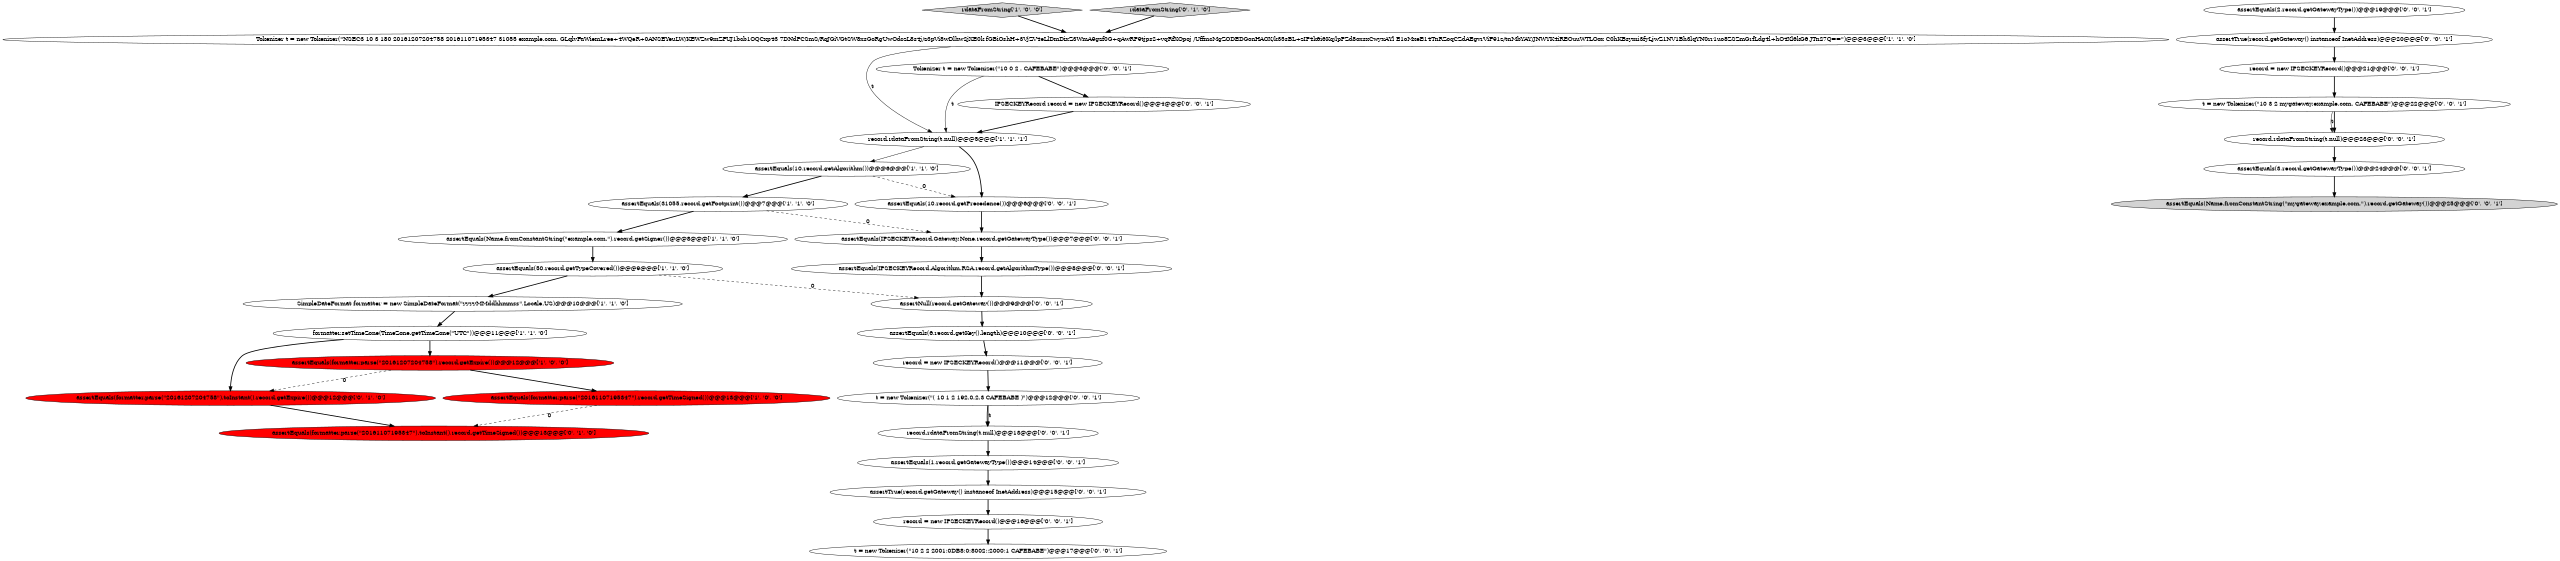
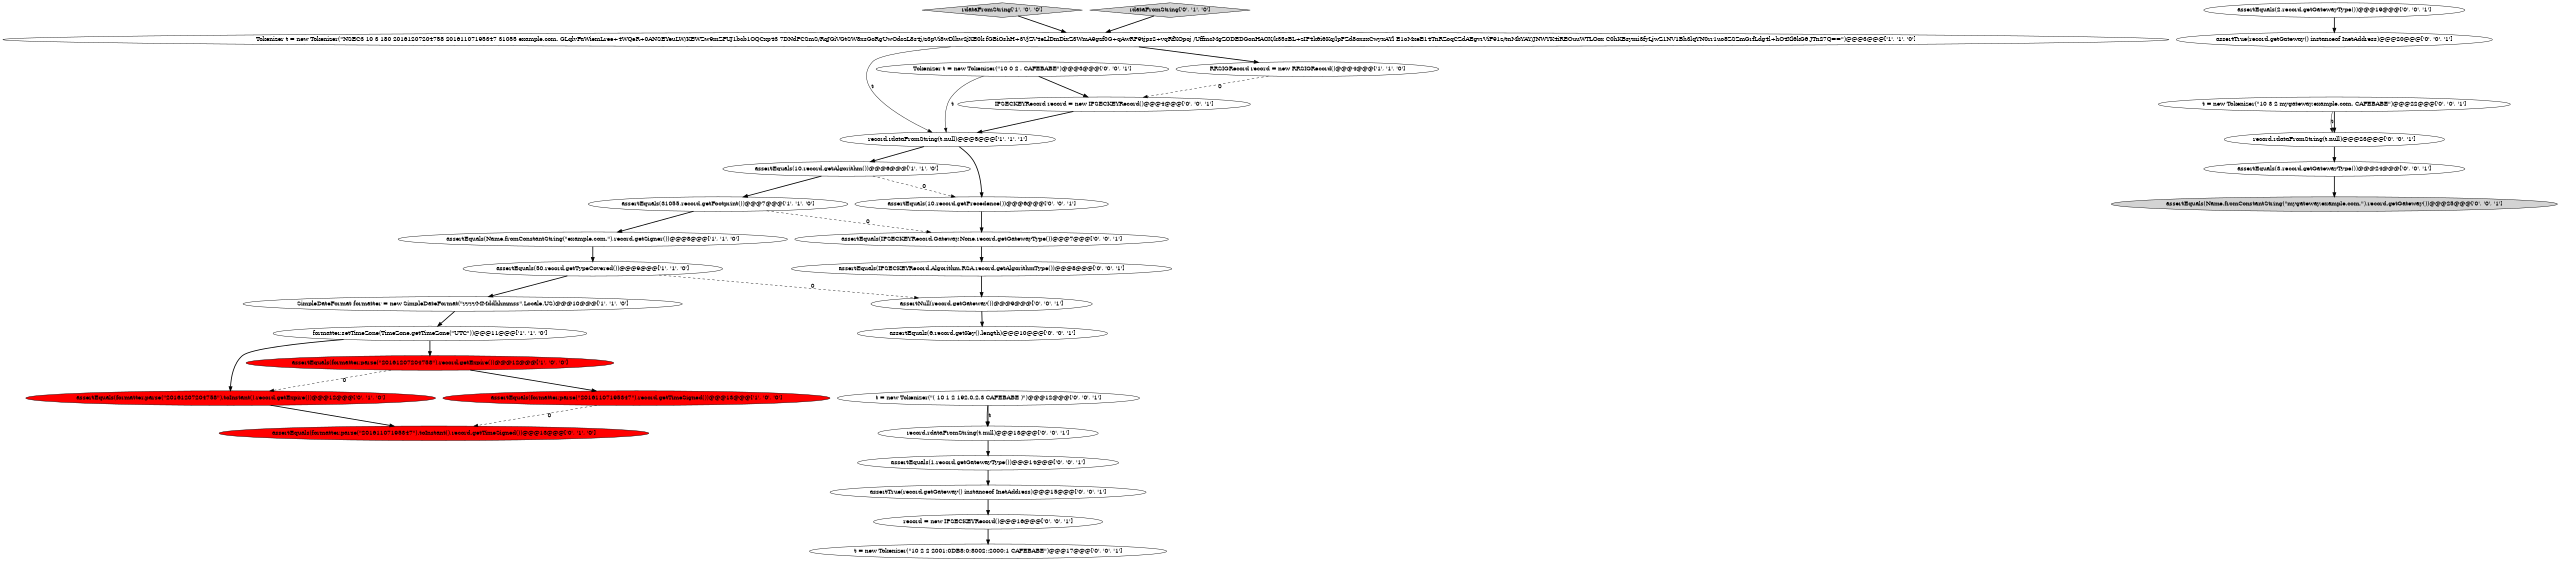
node "RRSIGRecord record = new RRSIGRecord()@@@4@@@['1', '1', '0']": added
node "record = new IPSECKEYRecord()@@@21@@@['0', '0', '1']": removed
edge "record.rdataFromString(t,null)@@@5@@@['1', '1', '1']" -> "assertEquals(10,record.getAlgorithm())@@@6@@@['1', '1', '0']": style solid -> bold
node "record = new IPSECKEYRecord()@@@11@@@['0', '0', '1']": removed
